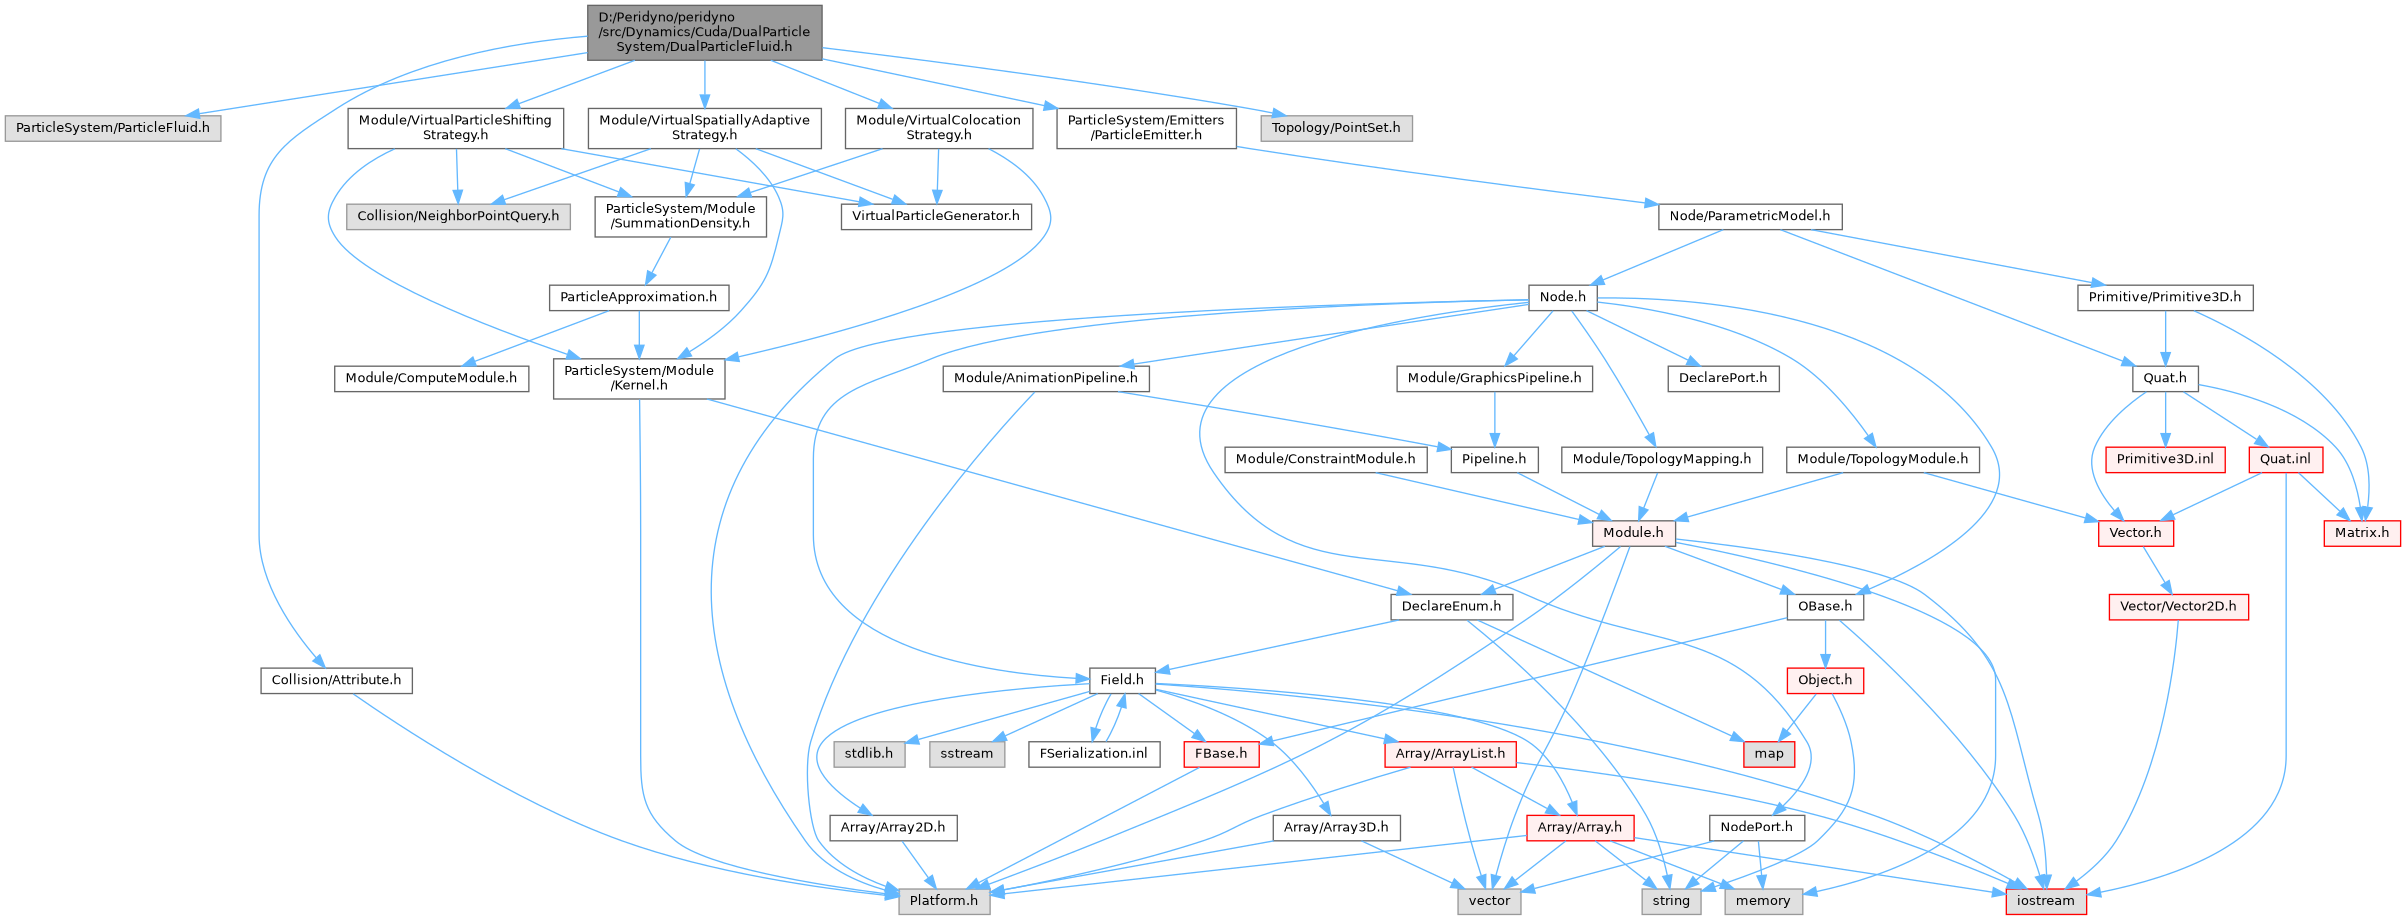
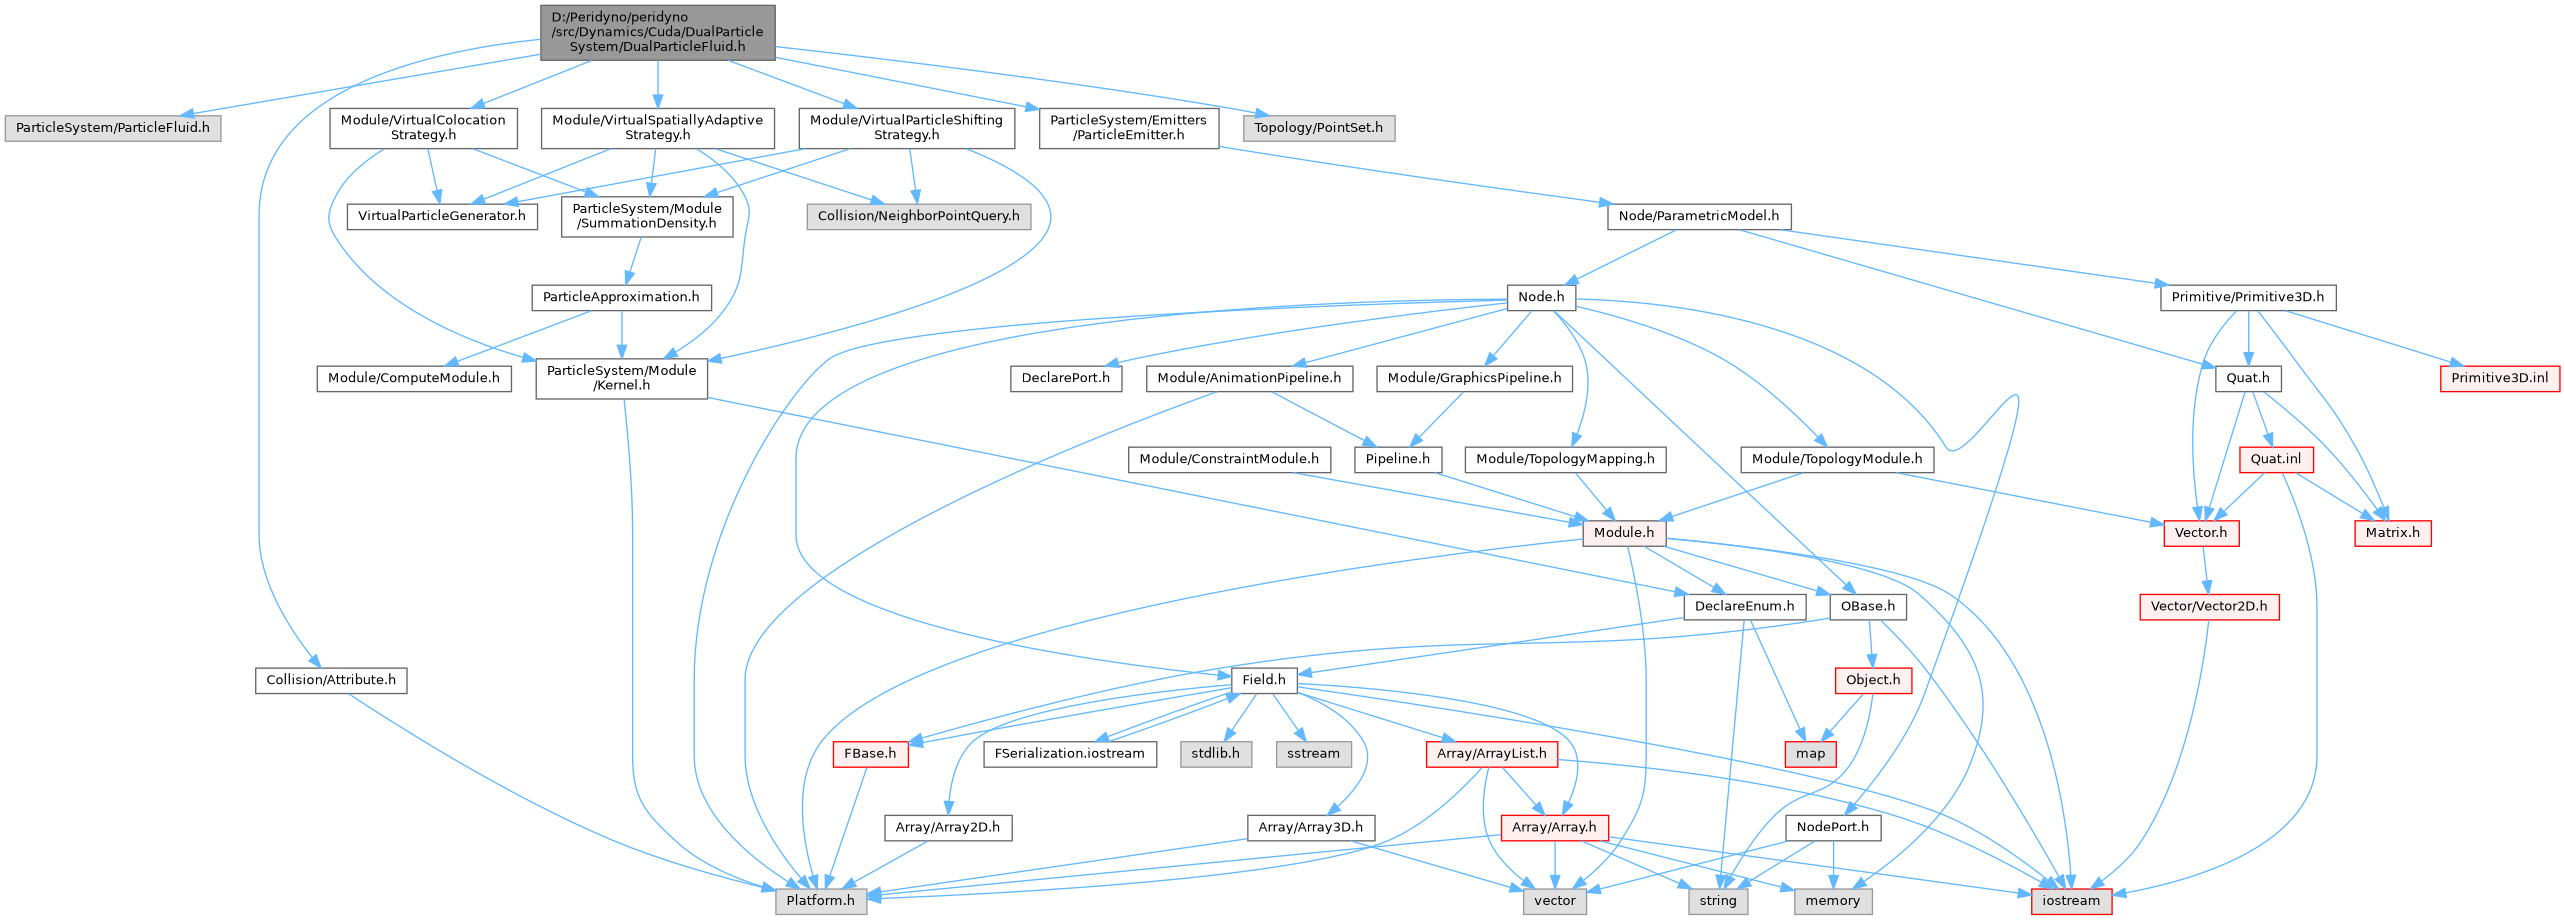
edge "Primitive/Primitive3D.h" -> "Vector.h": added
edge "Quat.h" -> "Primitive3D.inl": now "Primitive/Primitive3D.h" -> "Primitive3D.inl"
node "FSerialization.inl": label "FSerialization.inl" -> "FSerialization.iostream"
